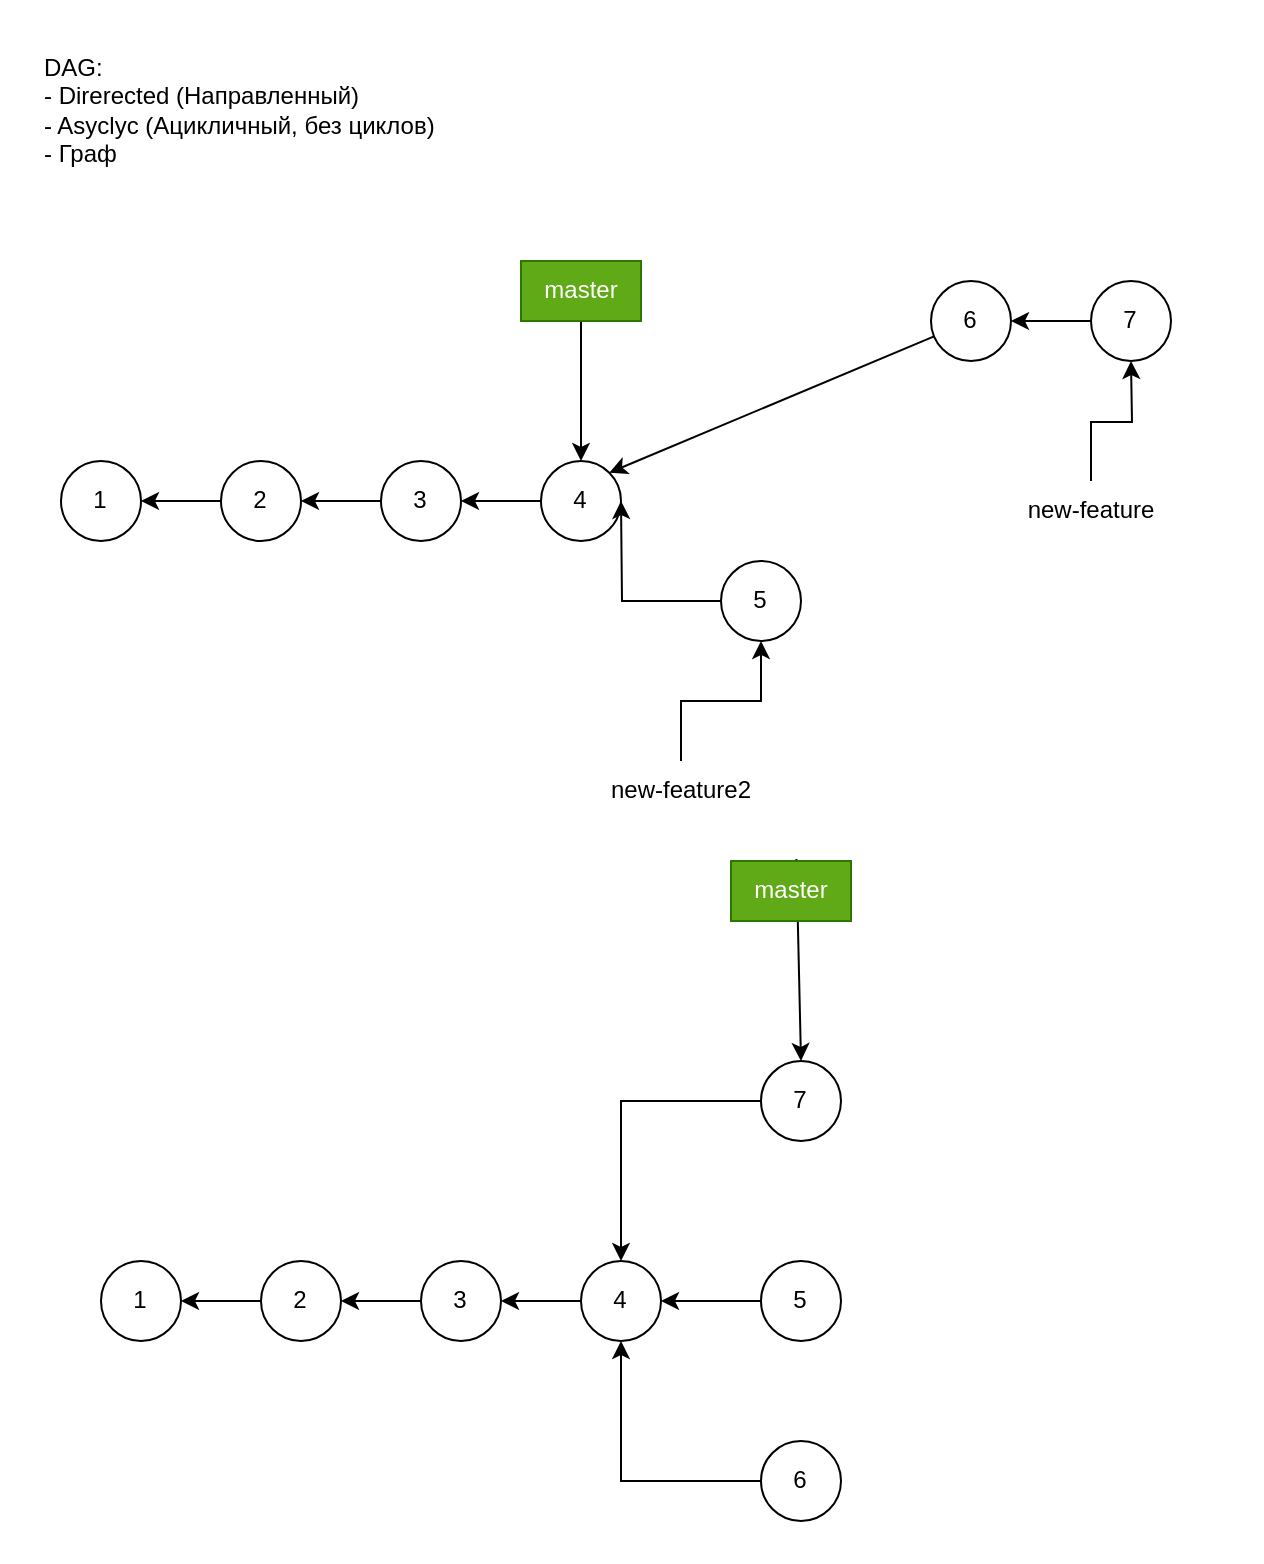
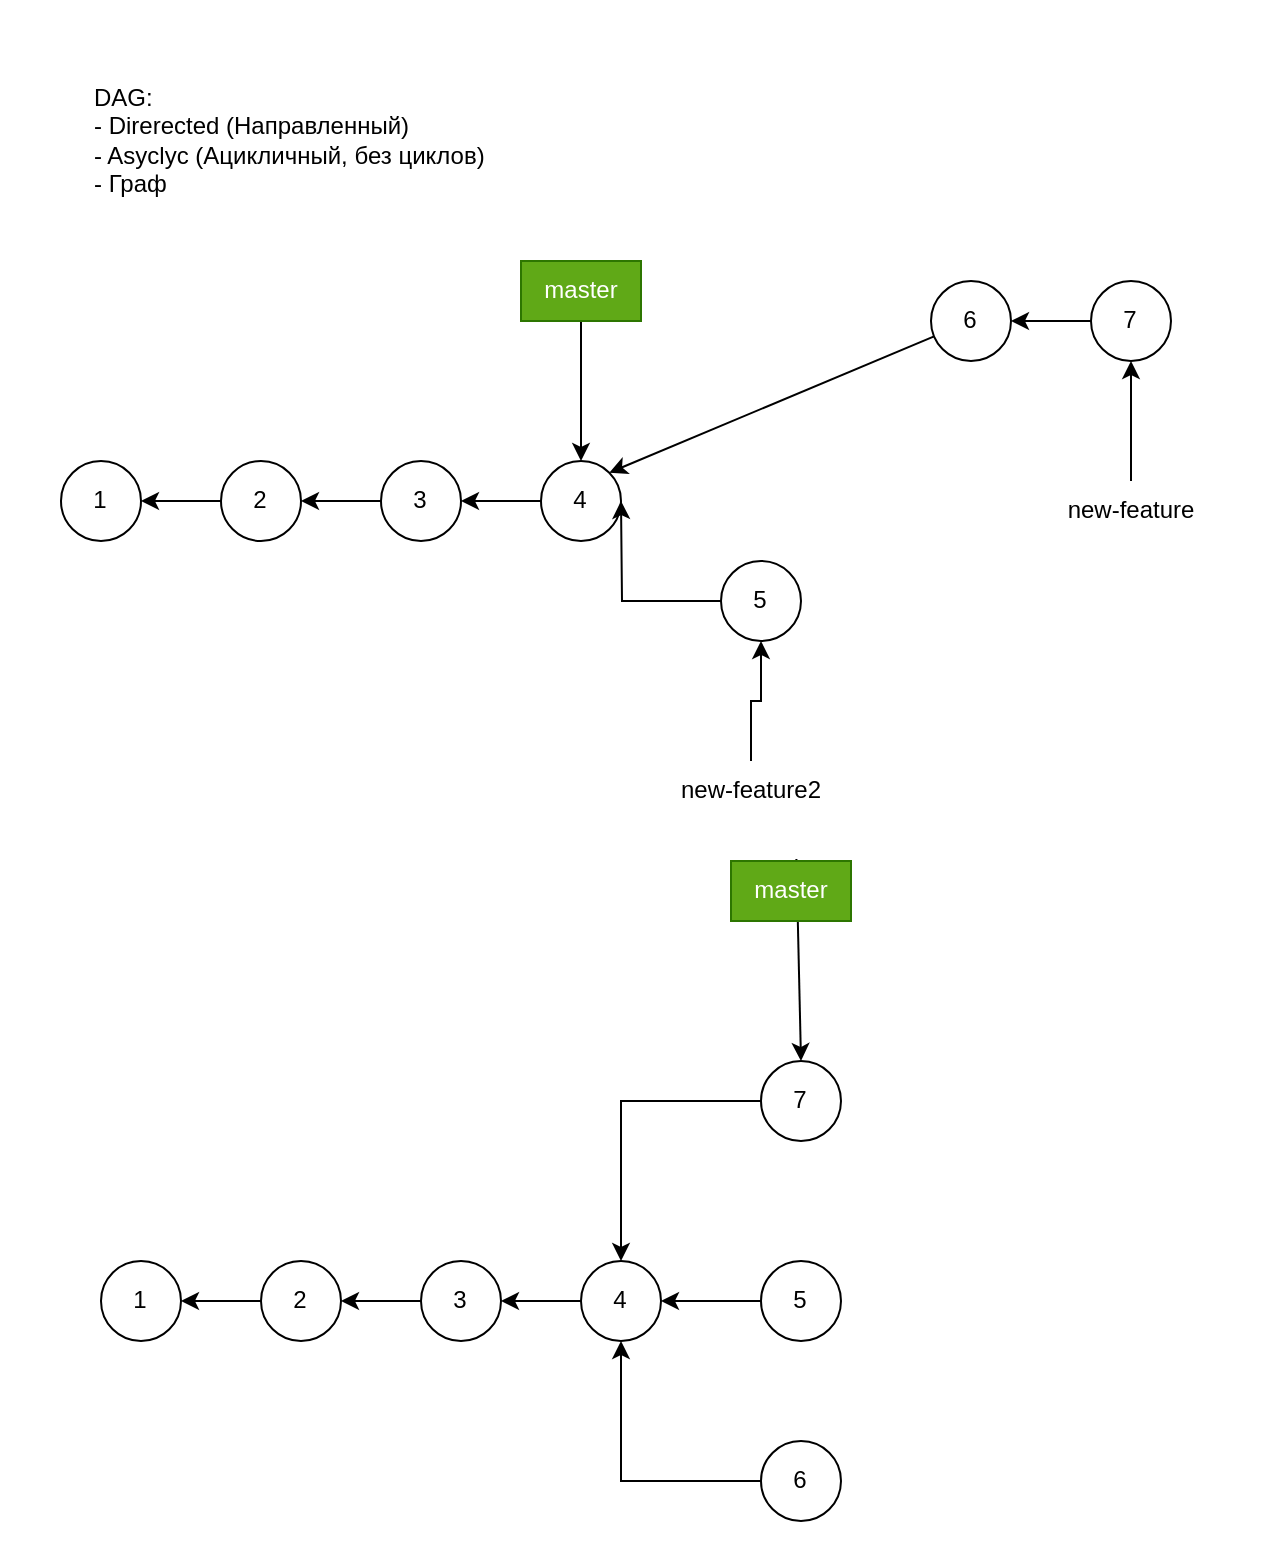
node "DAG: - Direrected (Направленный) - Asyclyc (Ацикличный, без циклов) - Граф": moved (261, 111) -> (311, 141)
node "new-feature": moved (1091, 511) -> (1131, 511)
node "new-feature2": moved (681, 791) -> (751, 791)
